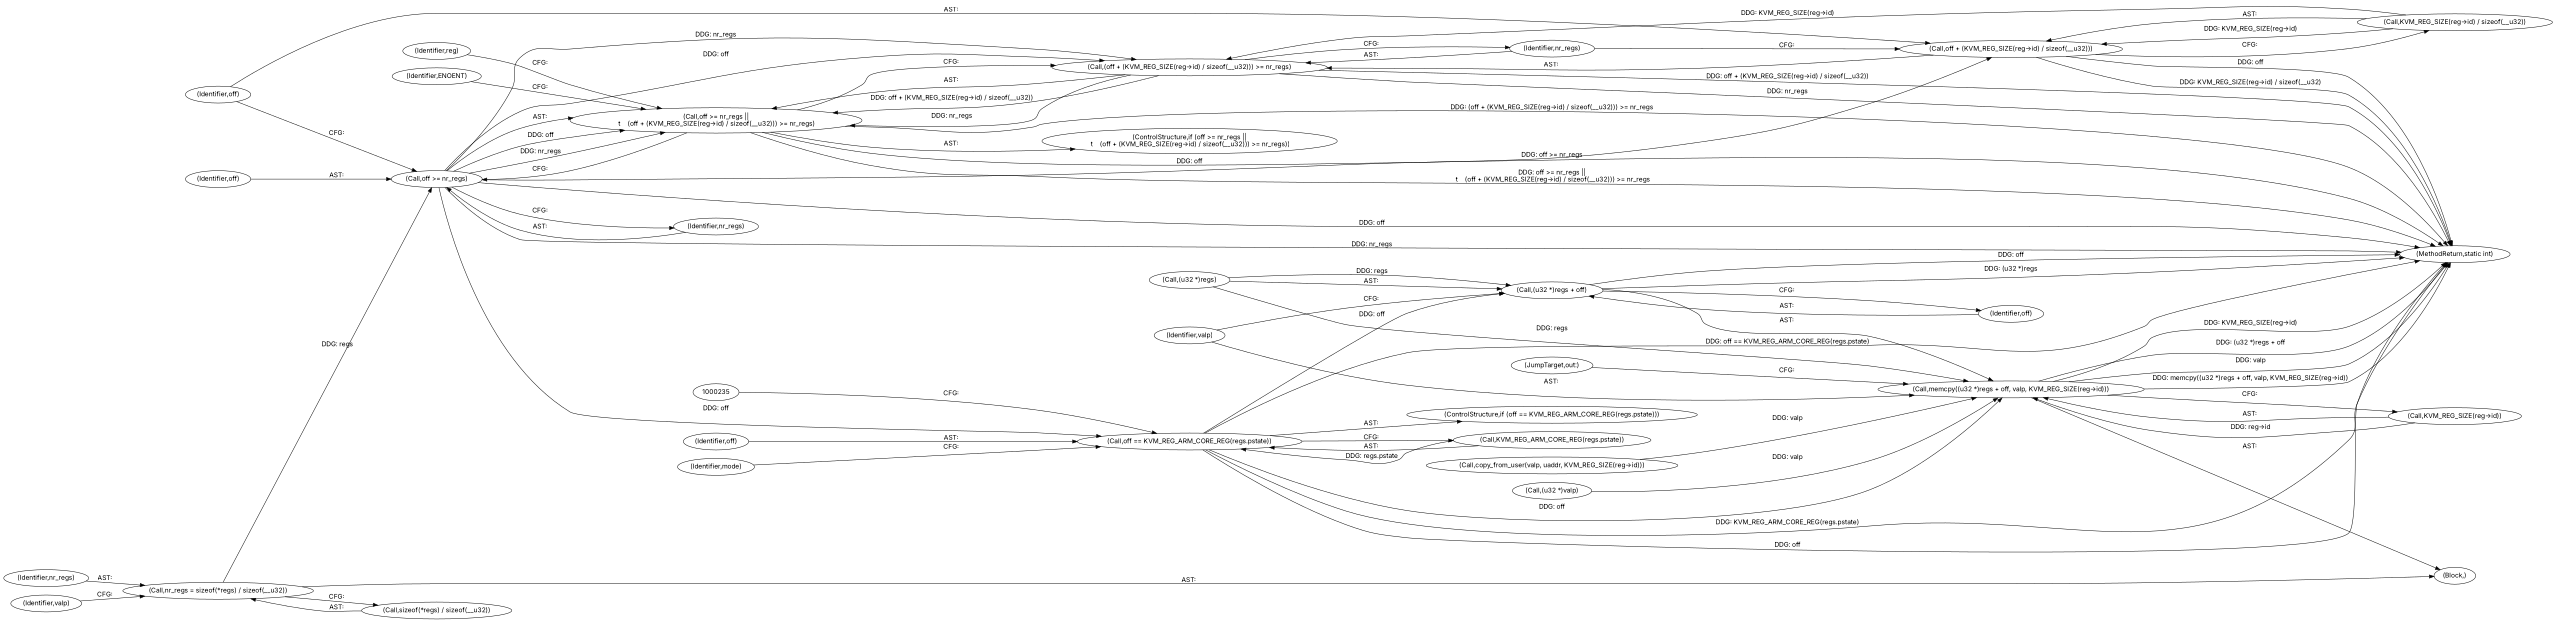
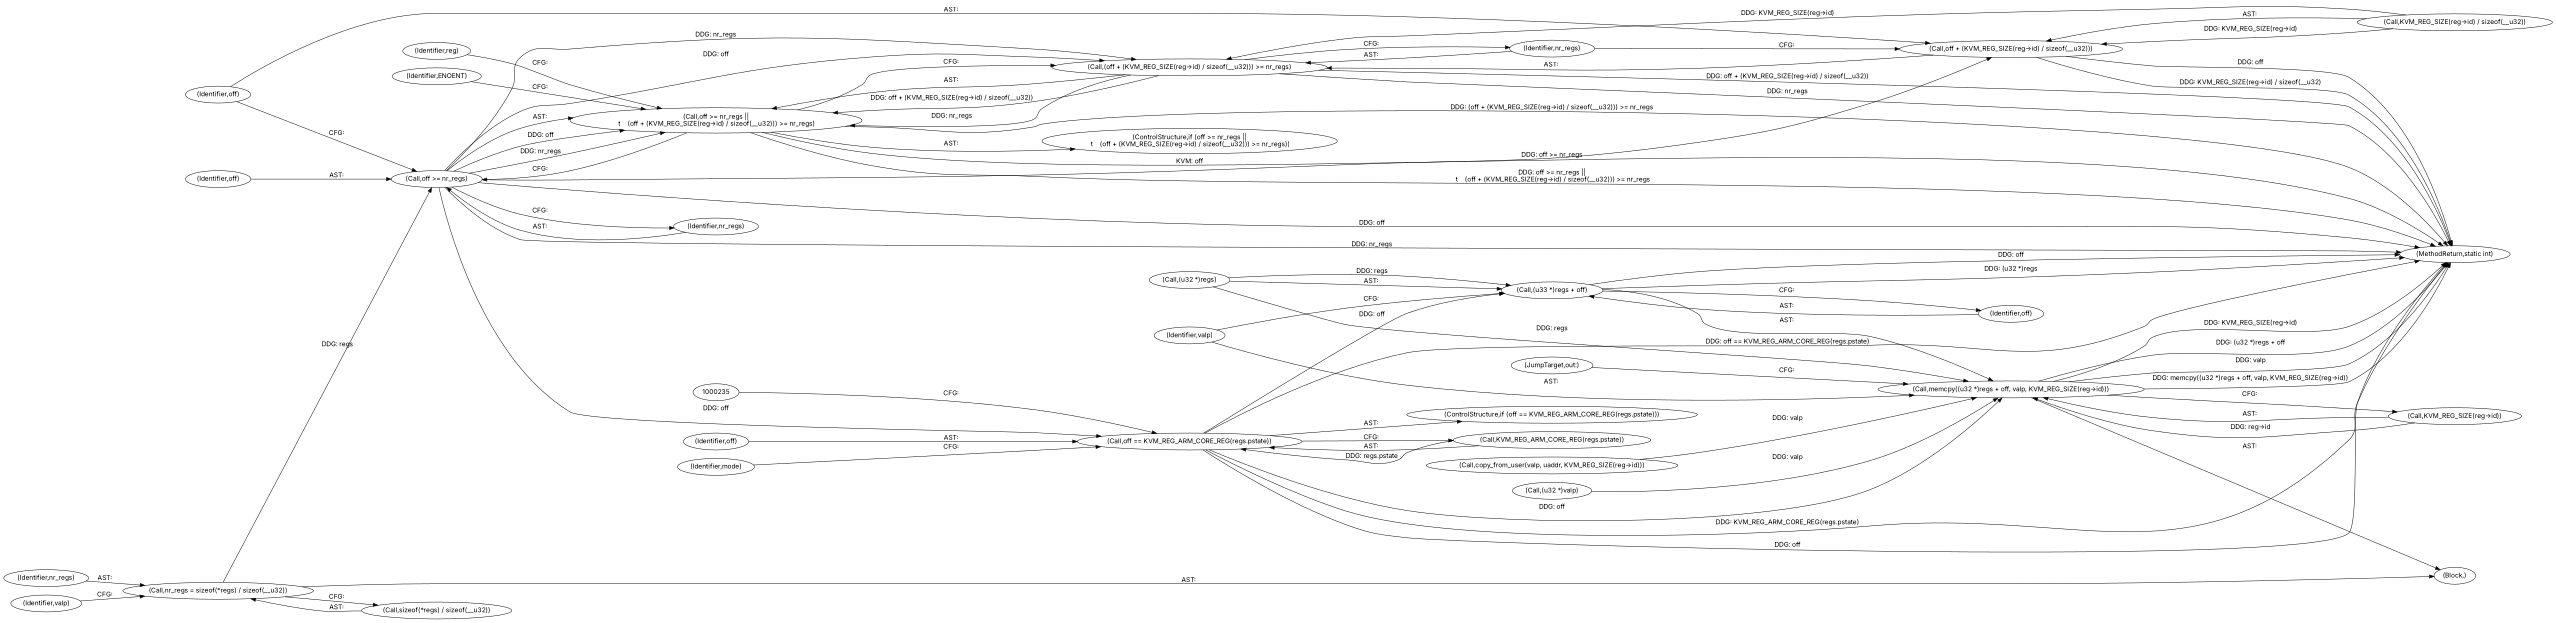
edge "(Call,off + (KVM_REG_SIZE(reg->id) / sizeof(__u32)))" -> "(Call,KVM_REG_SIZE(reg->id) / sizeof(__u32))": removed, label "CFG:"
edge "(Call,off >= nr_regs)" -> "(Call,off + (KVM_REG_SIZE(reg->id) / sizeof(__u32)))": label "DDG: off" -> "KVM: off"
node "(Call,(u32 *)regs + off)": label "(Call,(u32 *)regs + off)" -> "(Call,(u33 *)regs + off)"
